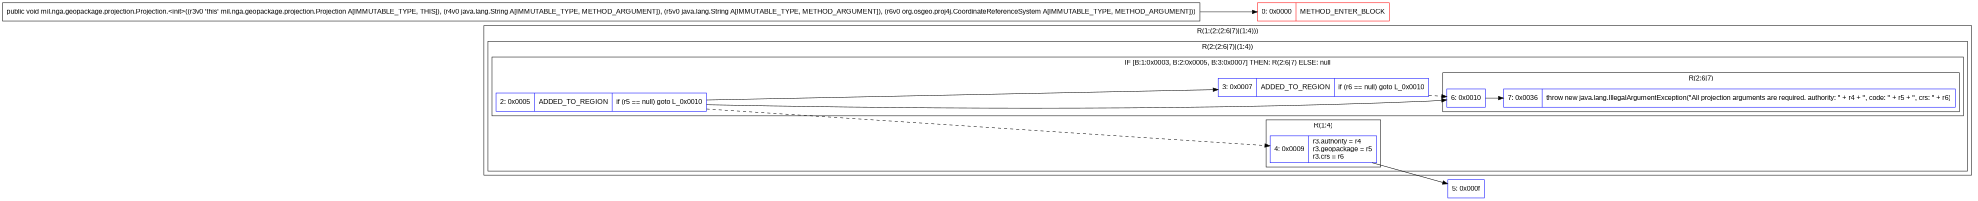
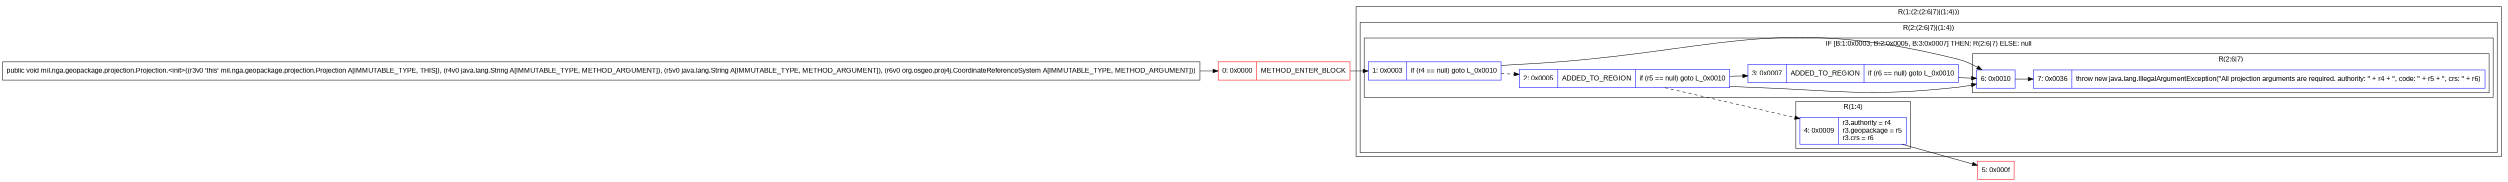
node "1: 0x0003": added
edge "3: 0x0007" -> "6: 0x0010": style dashed -> solid
node "5: 0x000f": color blue -> red
